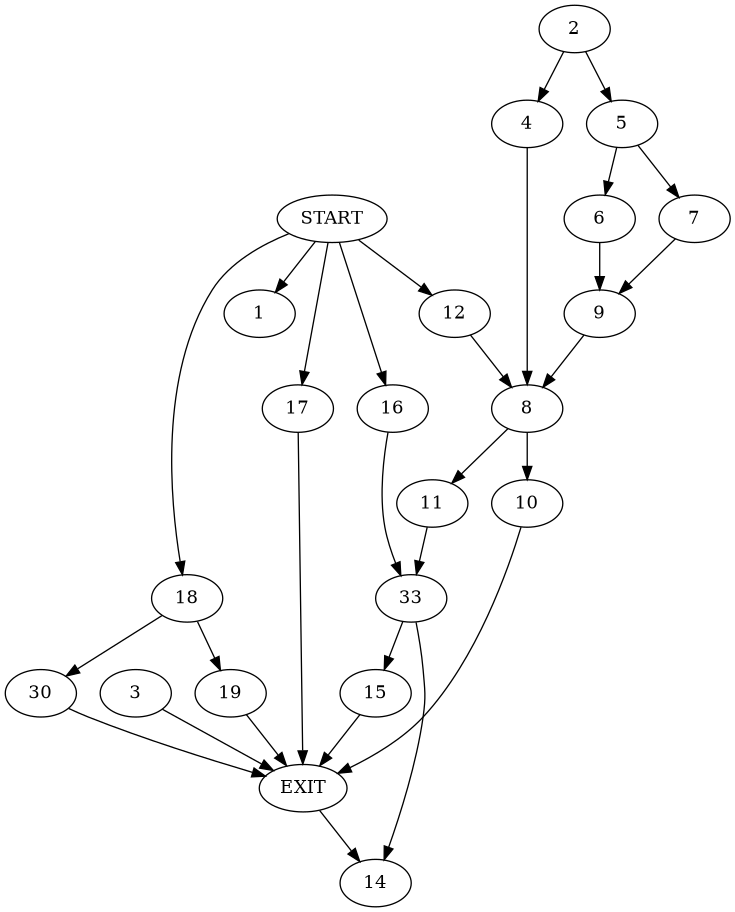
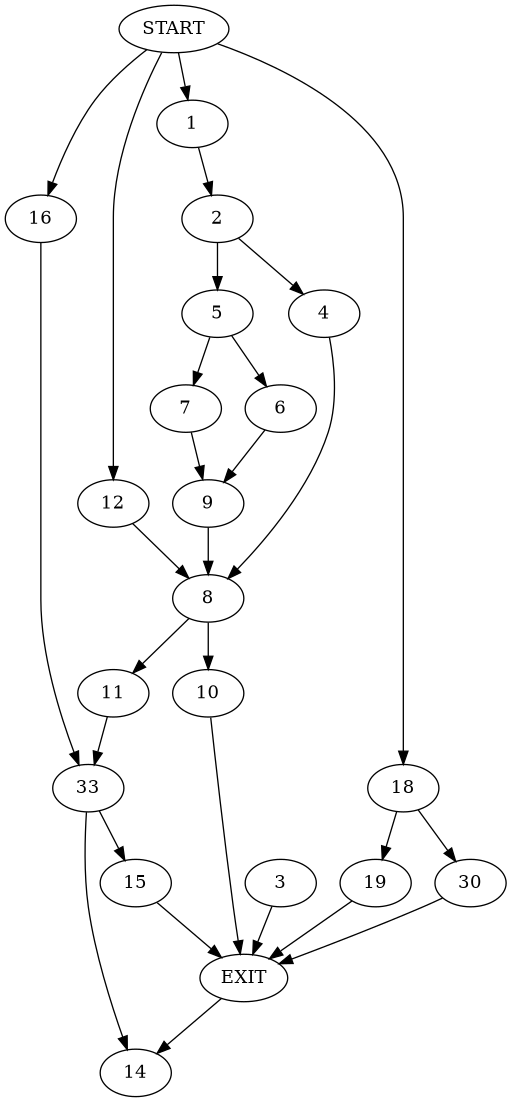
edge "1" -> "2": added
node "17": removed
